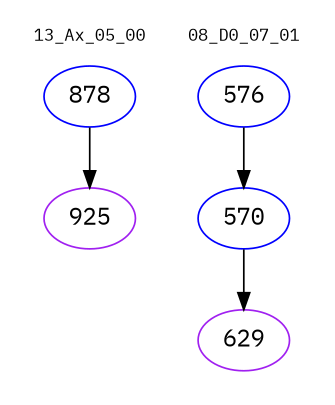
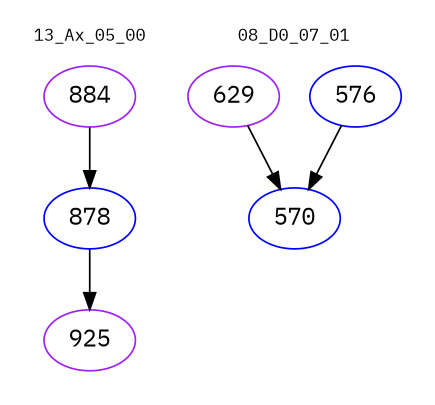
node "884": added
edge "570" -> "629": reversed
